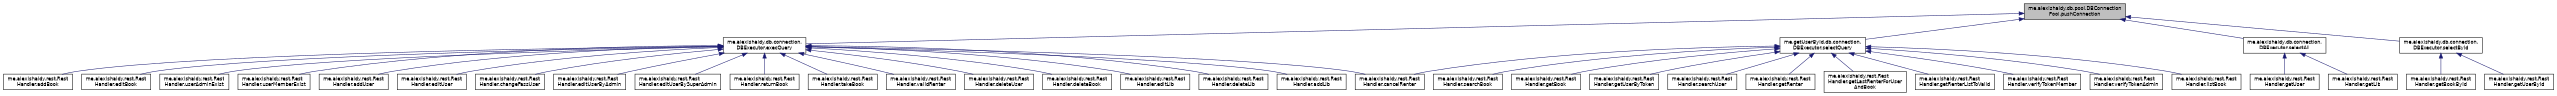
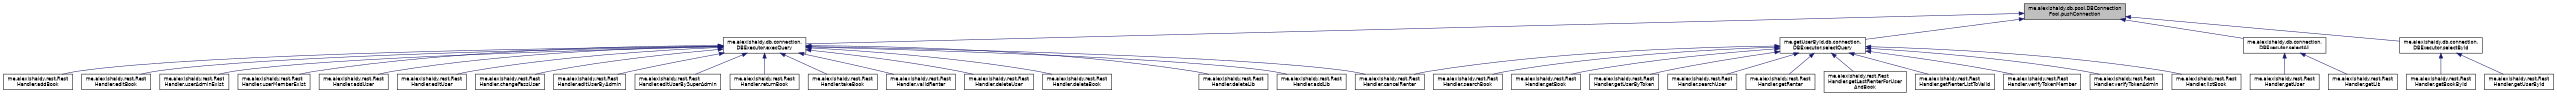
node "me.alexishaldy.rest.Rest Handler.editLib": removed
